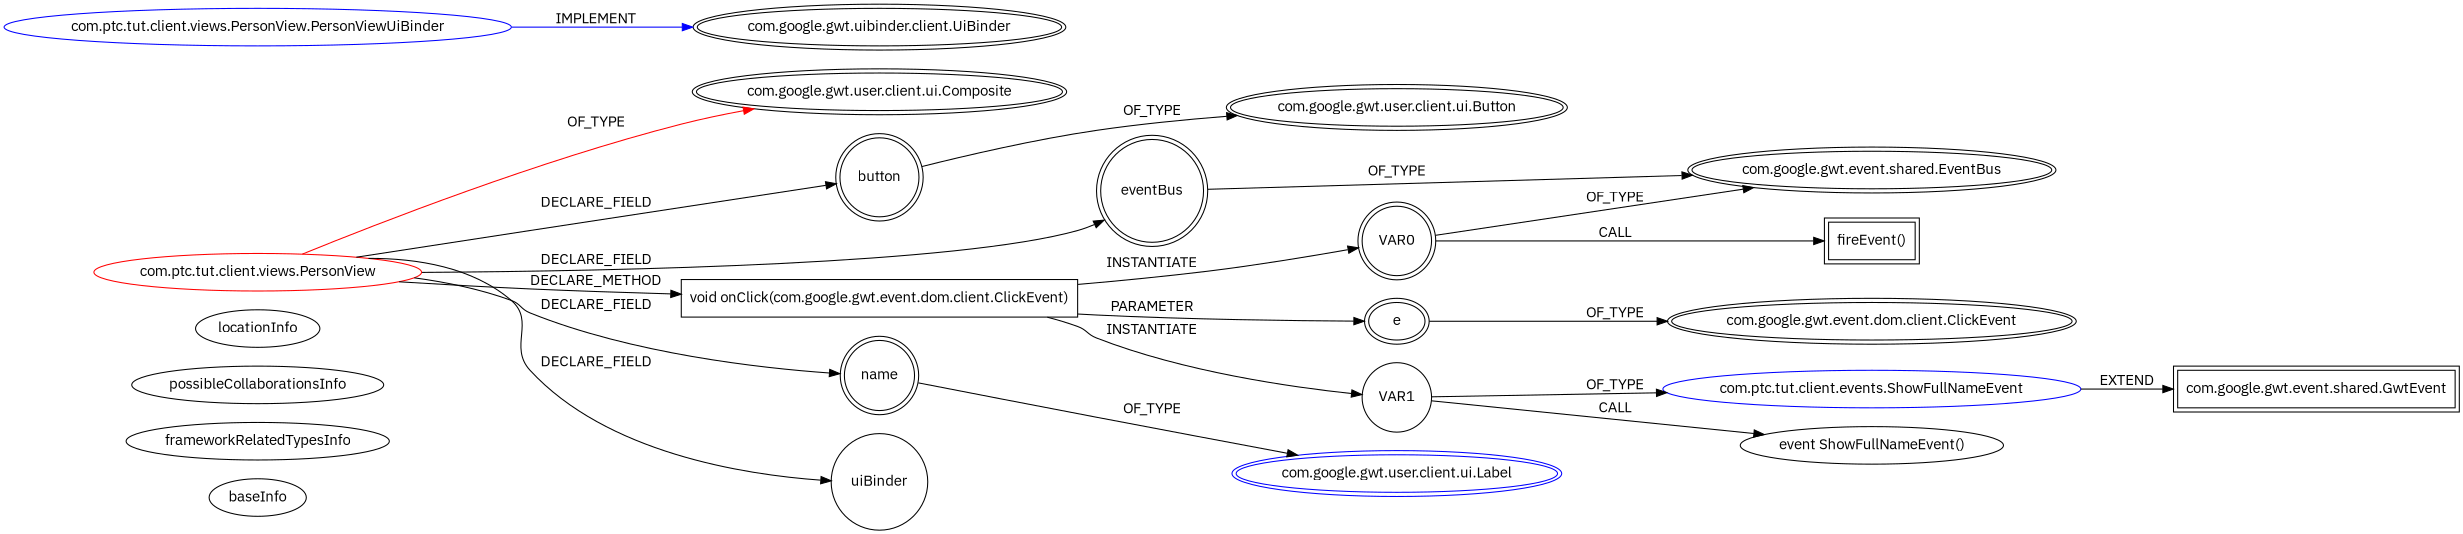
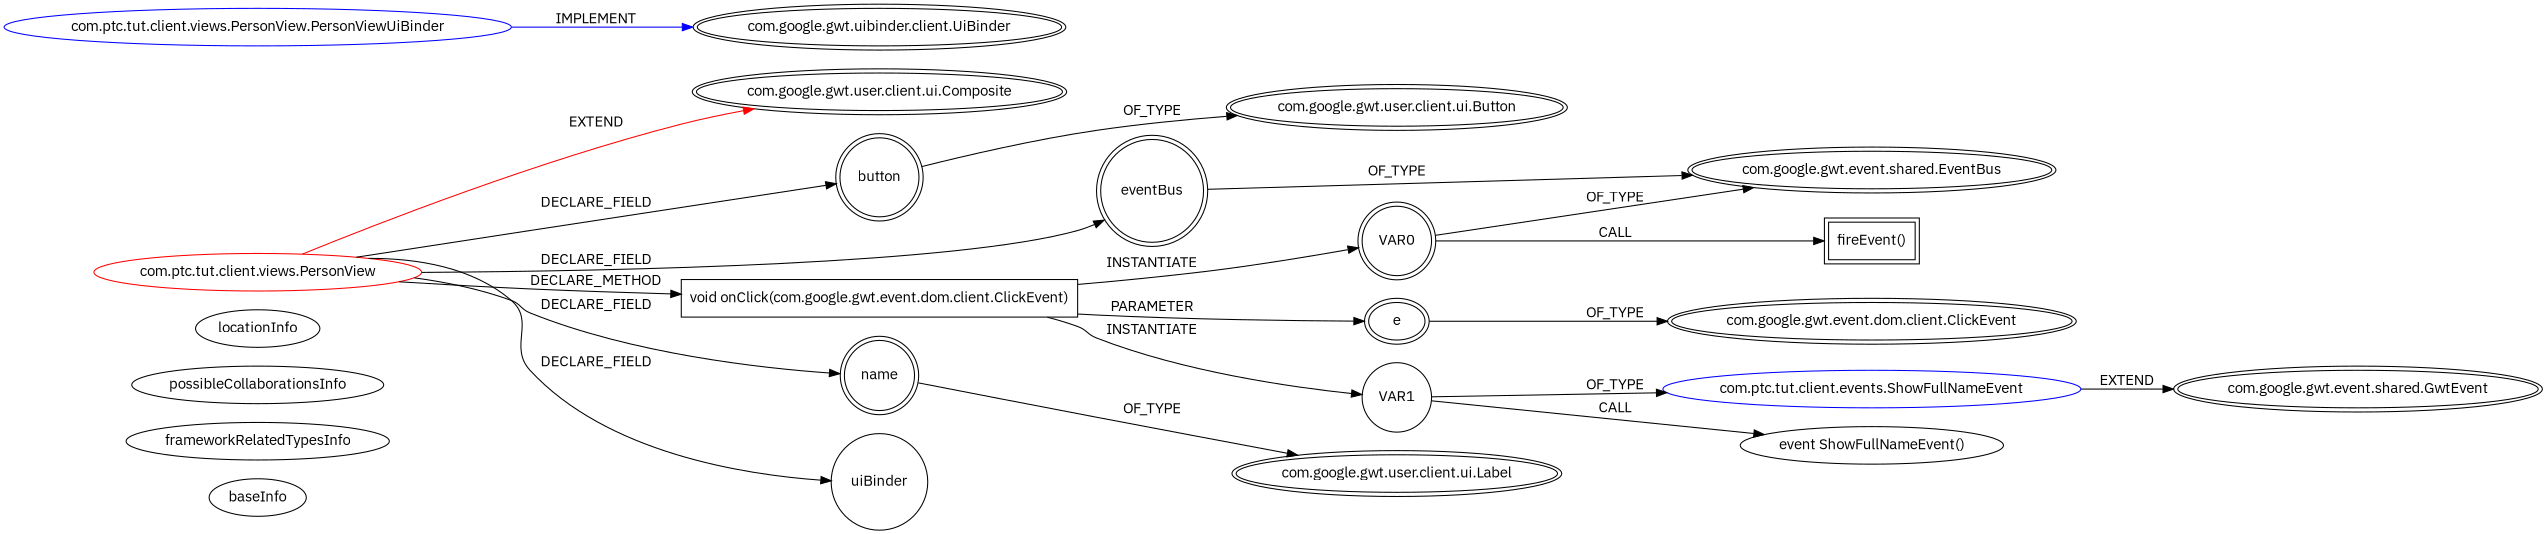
edge "com.ptc.tut.client.views.PersonView" -> "com.google.gwt.user.client.ui.Composite": label "OF_TYPE" -> "EXTEND"
node "com.google.gwt.event.shared.GwtEvent": shape box -> ellipse
node "com.google.gwt.user.client.ui.Label": color blue -> black
